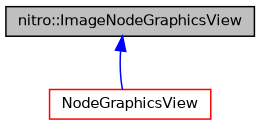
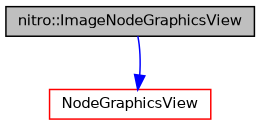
edge "NodeGraphicsView" -> "nitro::ImageNodeGraphicsView": reversed
